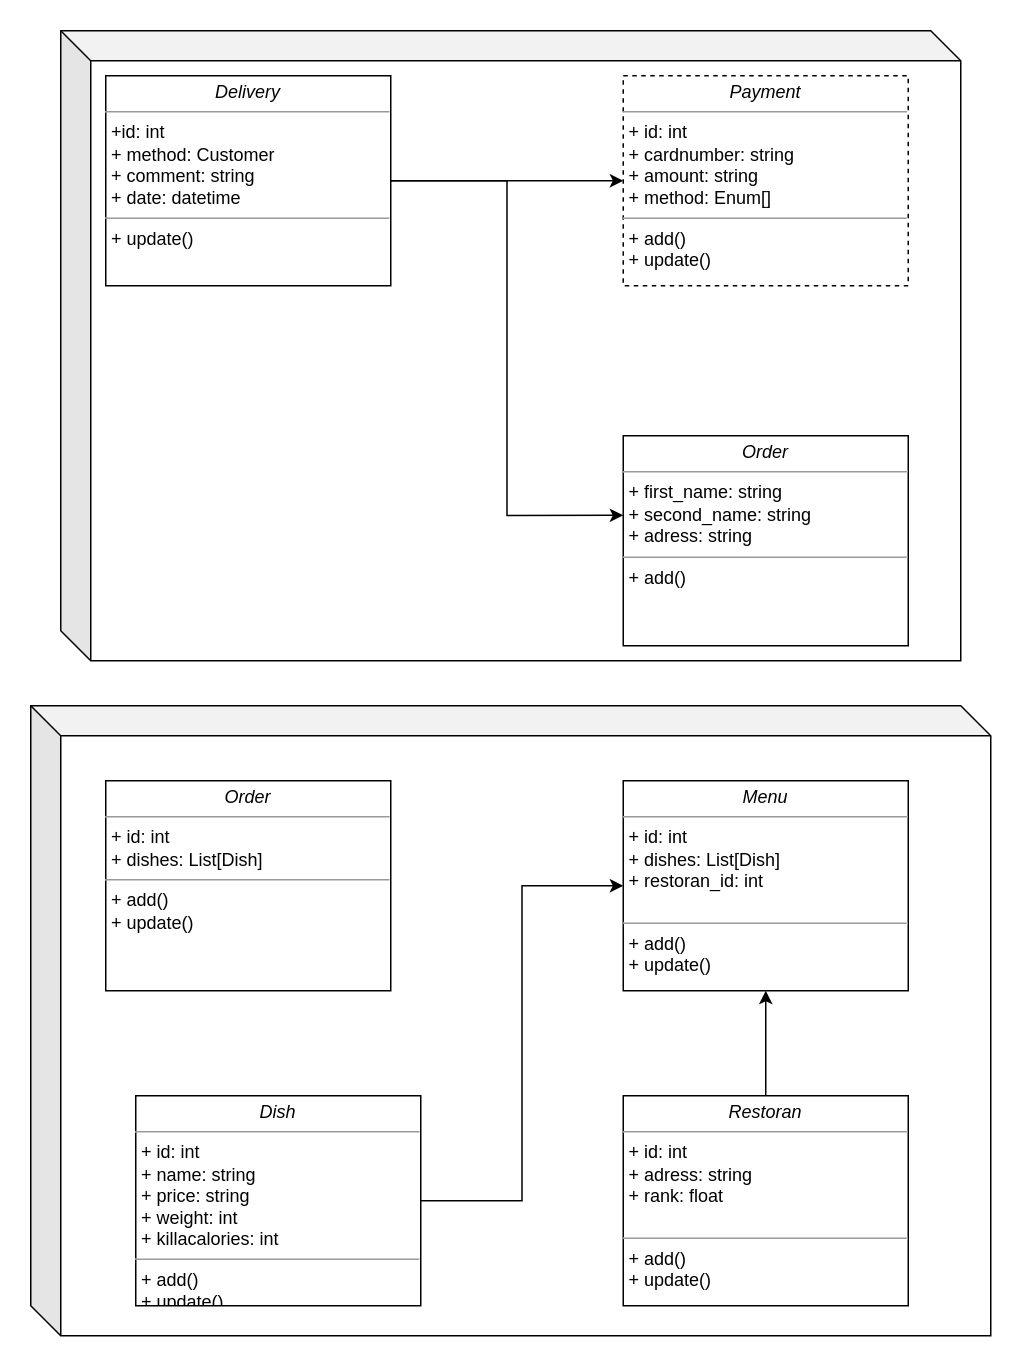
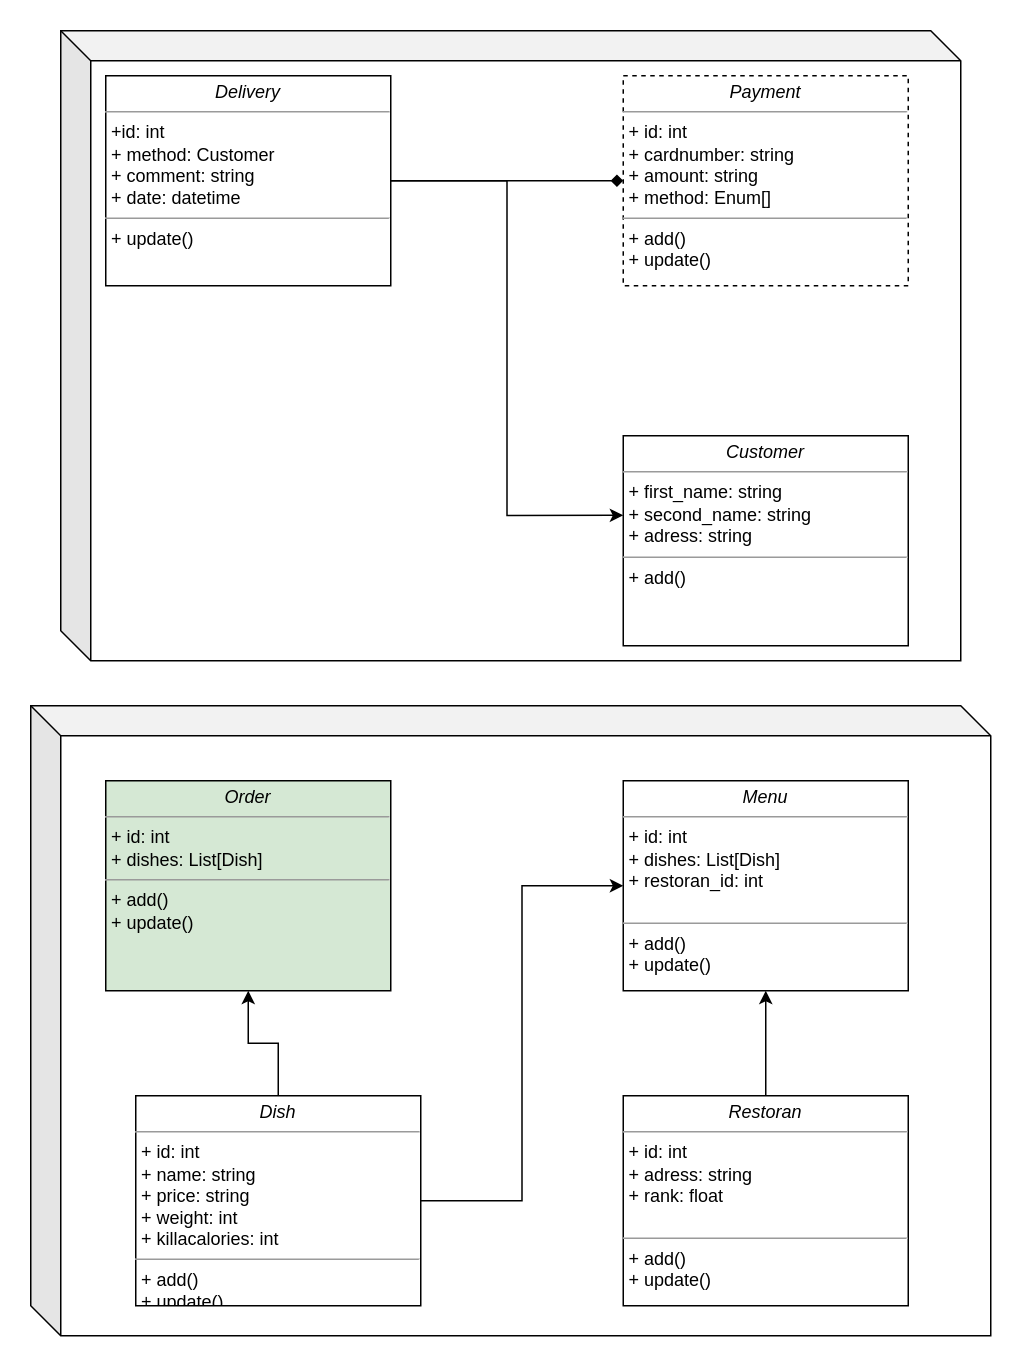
edge "Delivery +id: int + method: Customer + comment: string + date: datetime + update()" -> "Payment + id: int + cardnumber: string + amount: string + method: Enum[] + add() + update()": arrowhead classic -> diamond
node "Order + first_name: string + second_name: string + adress: string + add()": label "Order + first_name: string + second_name: string + adress: string + add()" -> "Customer + first_name: string + second_name: string + adress: string + add()"
node "Order + id: int + dishes: List[Dish] + add() + update()": fillcolor #ffffff -> #d5e8d4
edge "Dish + id: int + name: string + price: string + weight: int + killacalories: int + add() + update()" -> "Order + id: int + dishes: List[Dish] + add() + update()": added
